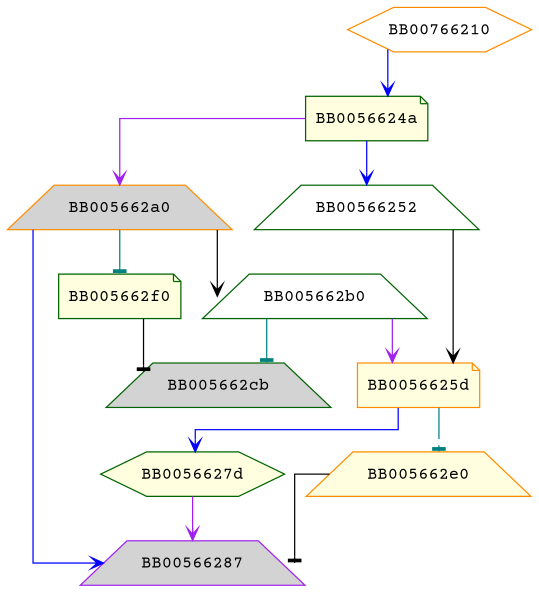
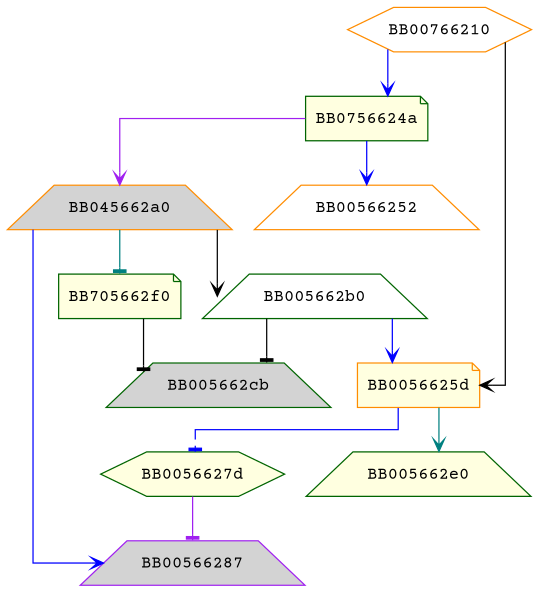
node "BB0056624a": label "BB0056624a" -> "BB0756624a"
node "BB005662a0": label "BB005662a0" -> "BB045662a0"
node "BB00566252": color darkgreen -> darkorange
edge "BB00566252" -> "BB0056625d": now "BB00766210" -> "BB0056625d"
node "BB005662f0": label "BB005662f0" -> "BB705662f0"
edge "BB005662b0" -> "BB0056625d": color purple -> blue
edge "BB005662b0" -> "BB005662cb": color teal -> black
edge "BB0056625d" -> "BB005662e0": arrowhead tee -> vee
edge "BB0056625d" -> "BB0056627d": arrowhead vee -> tee
node "BB005662e0": color darkorange -> darkgreen
edge "BB005662e0" -> "BB00566287": removed
edge "BB0056627d" -> "BB00566287": arrowhead vee -> tee
